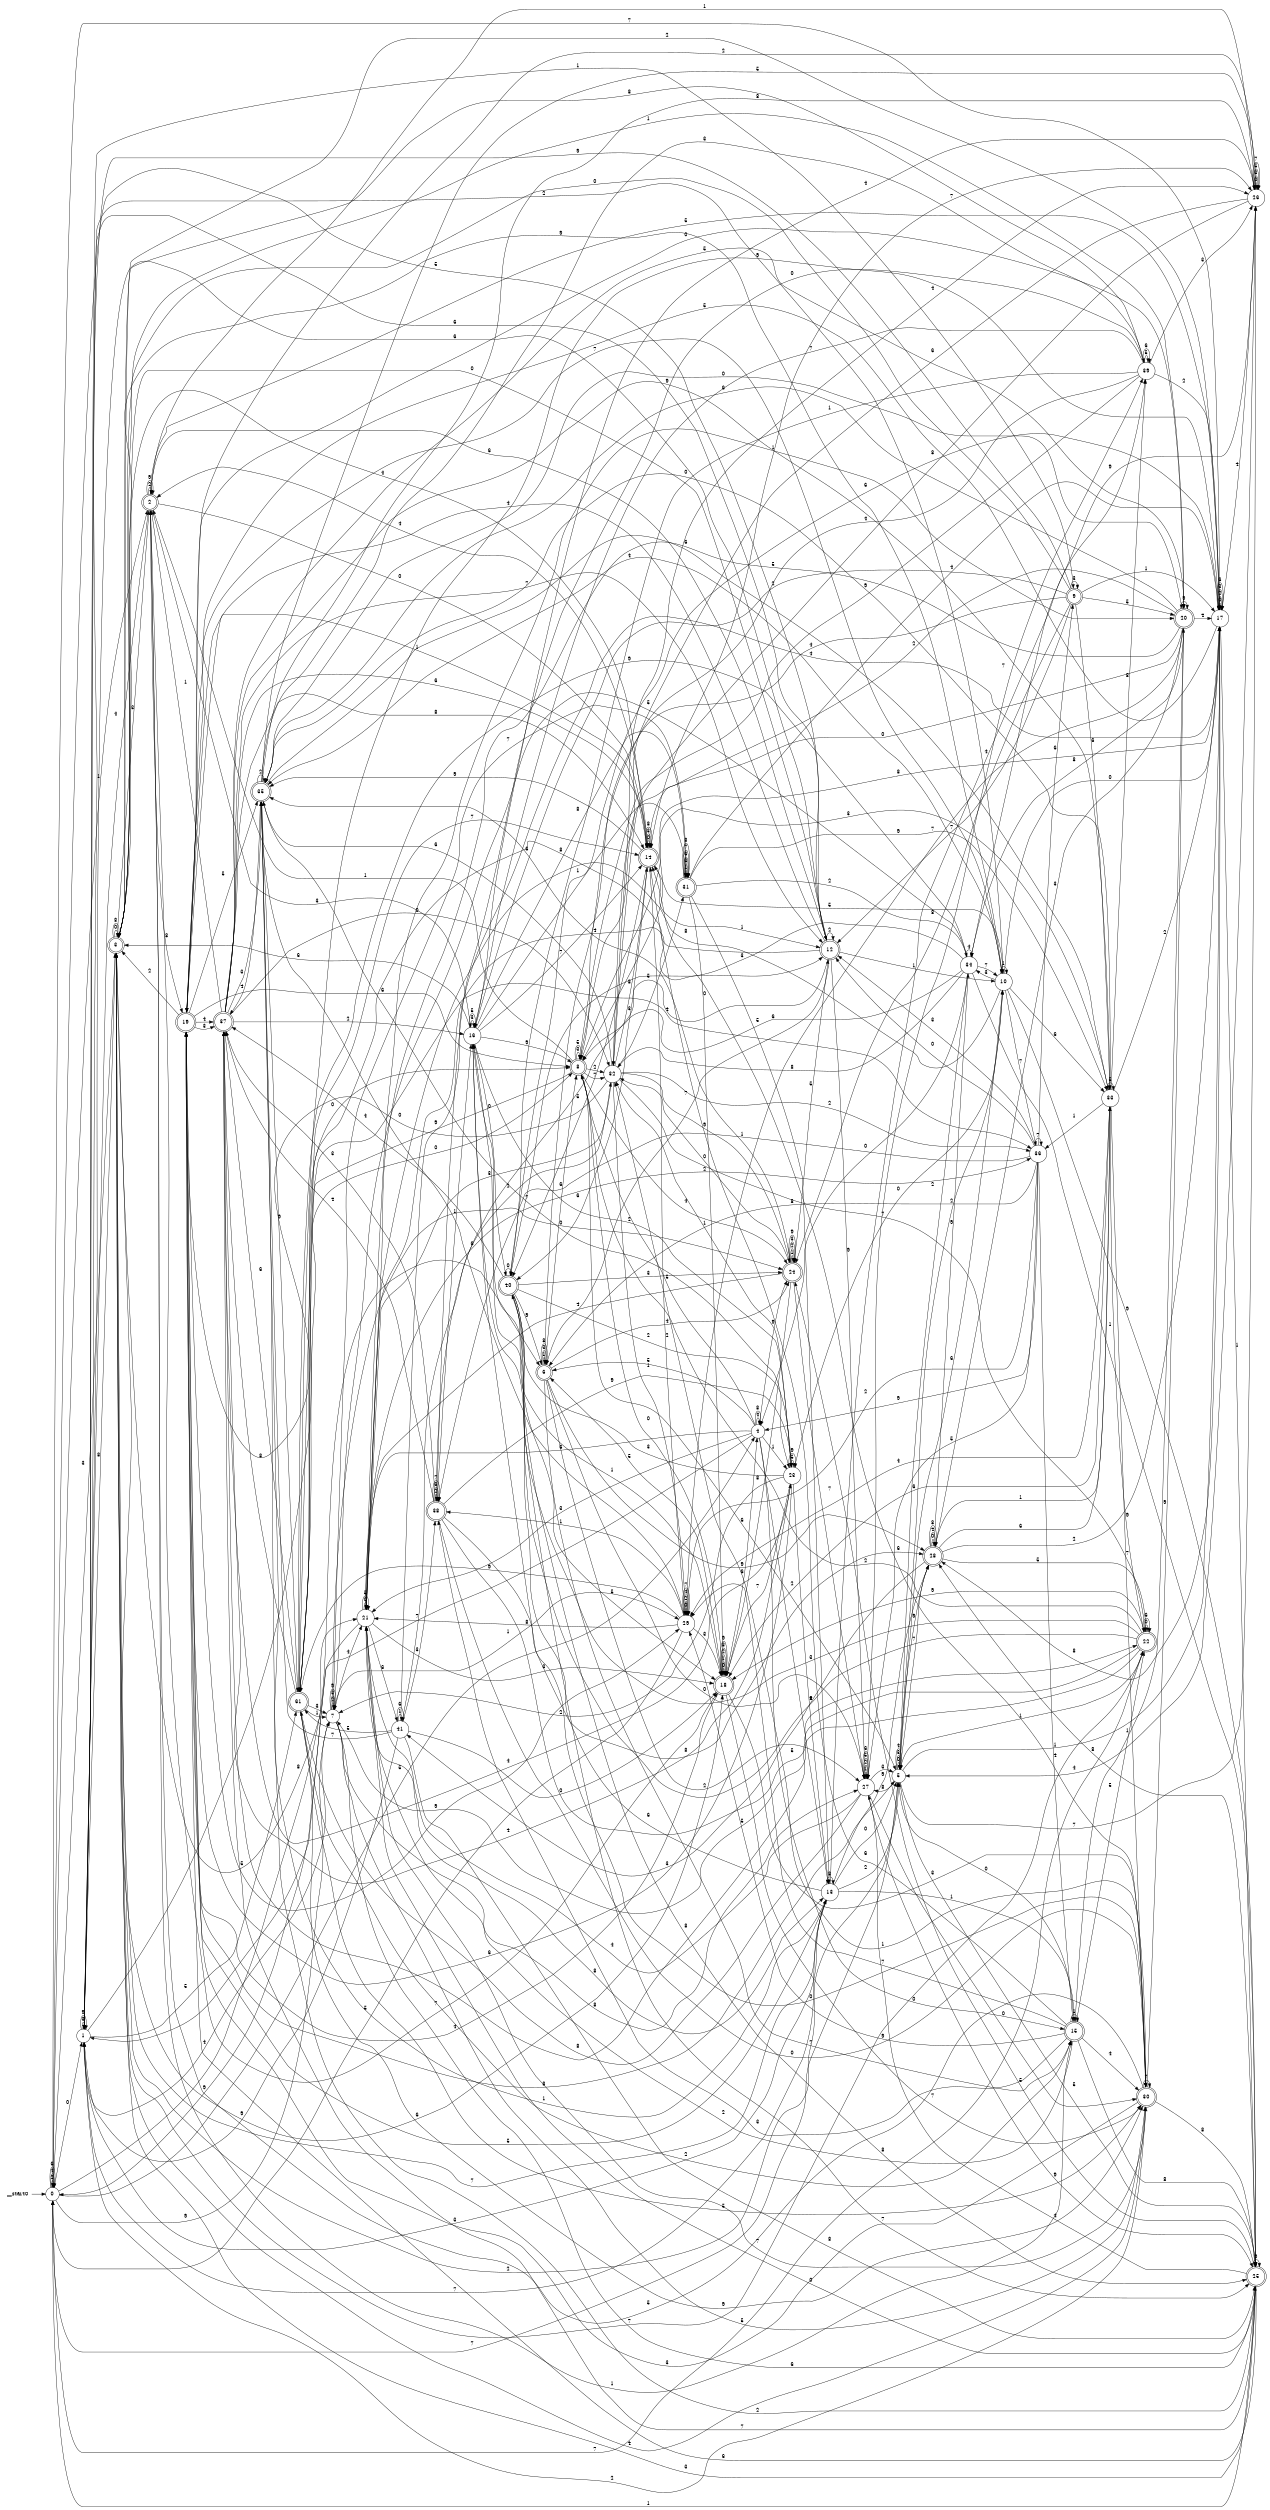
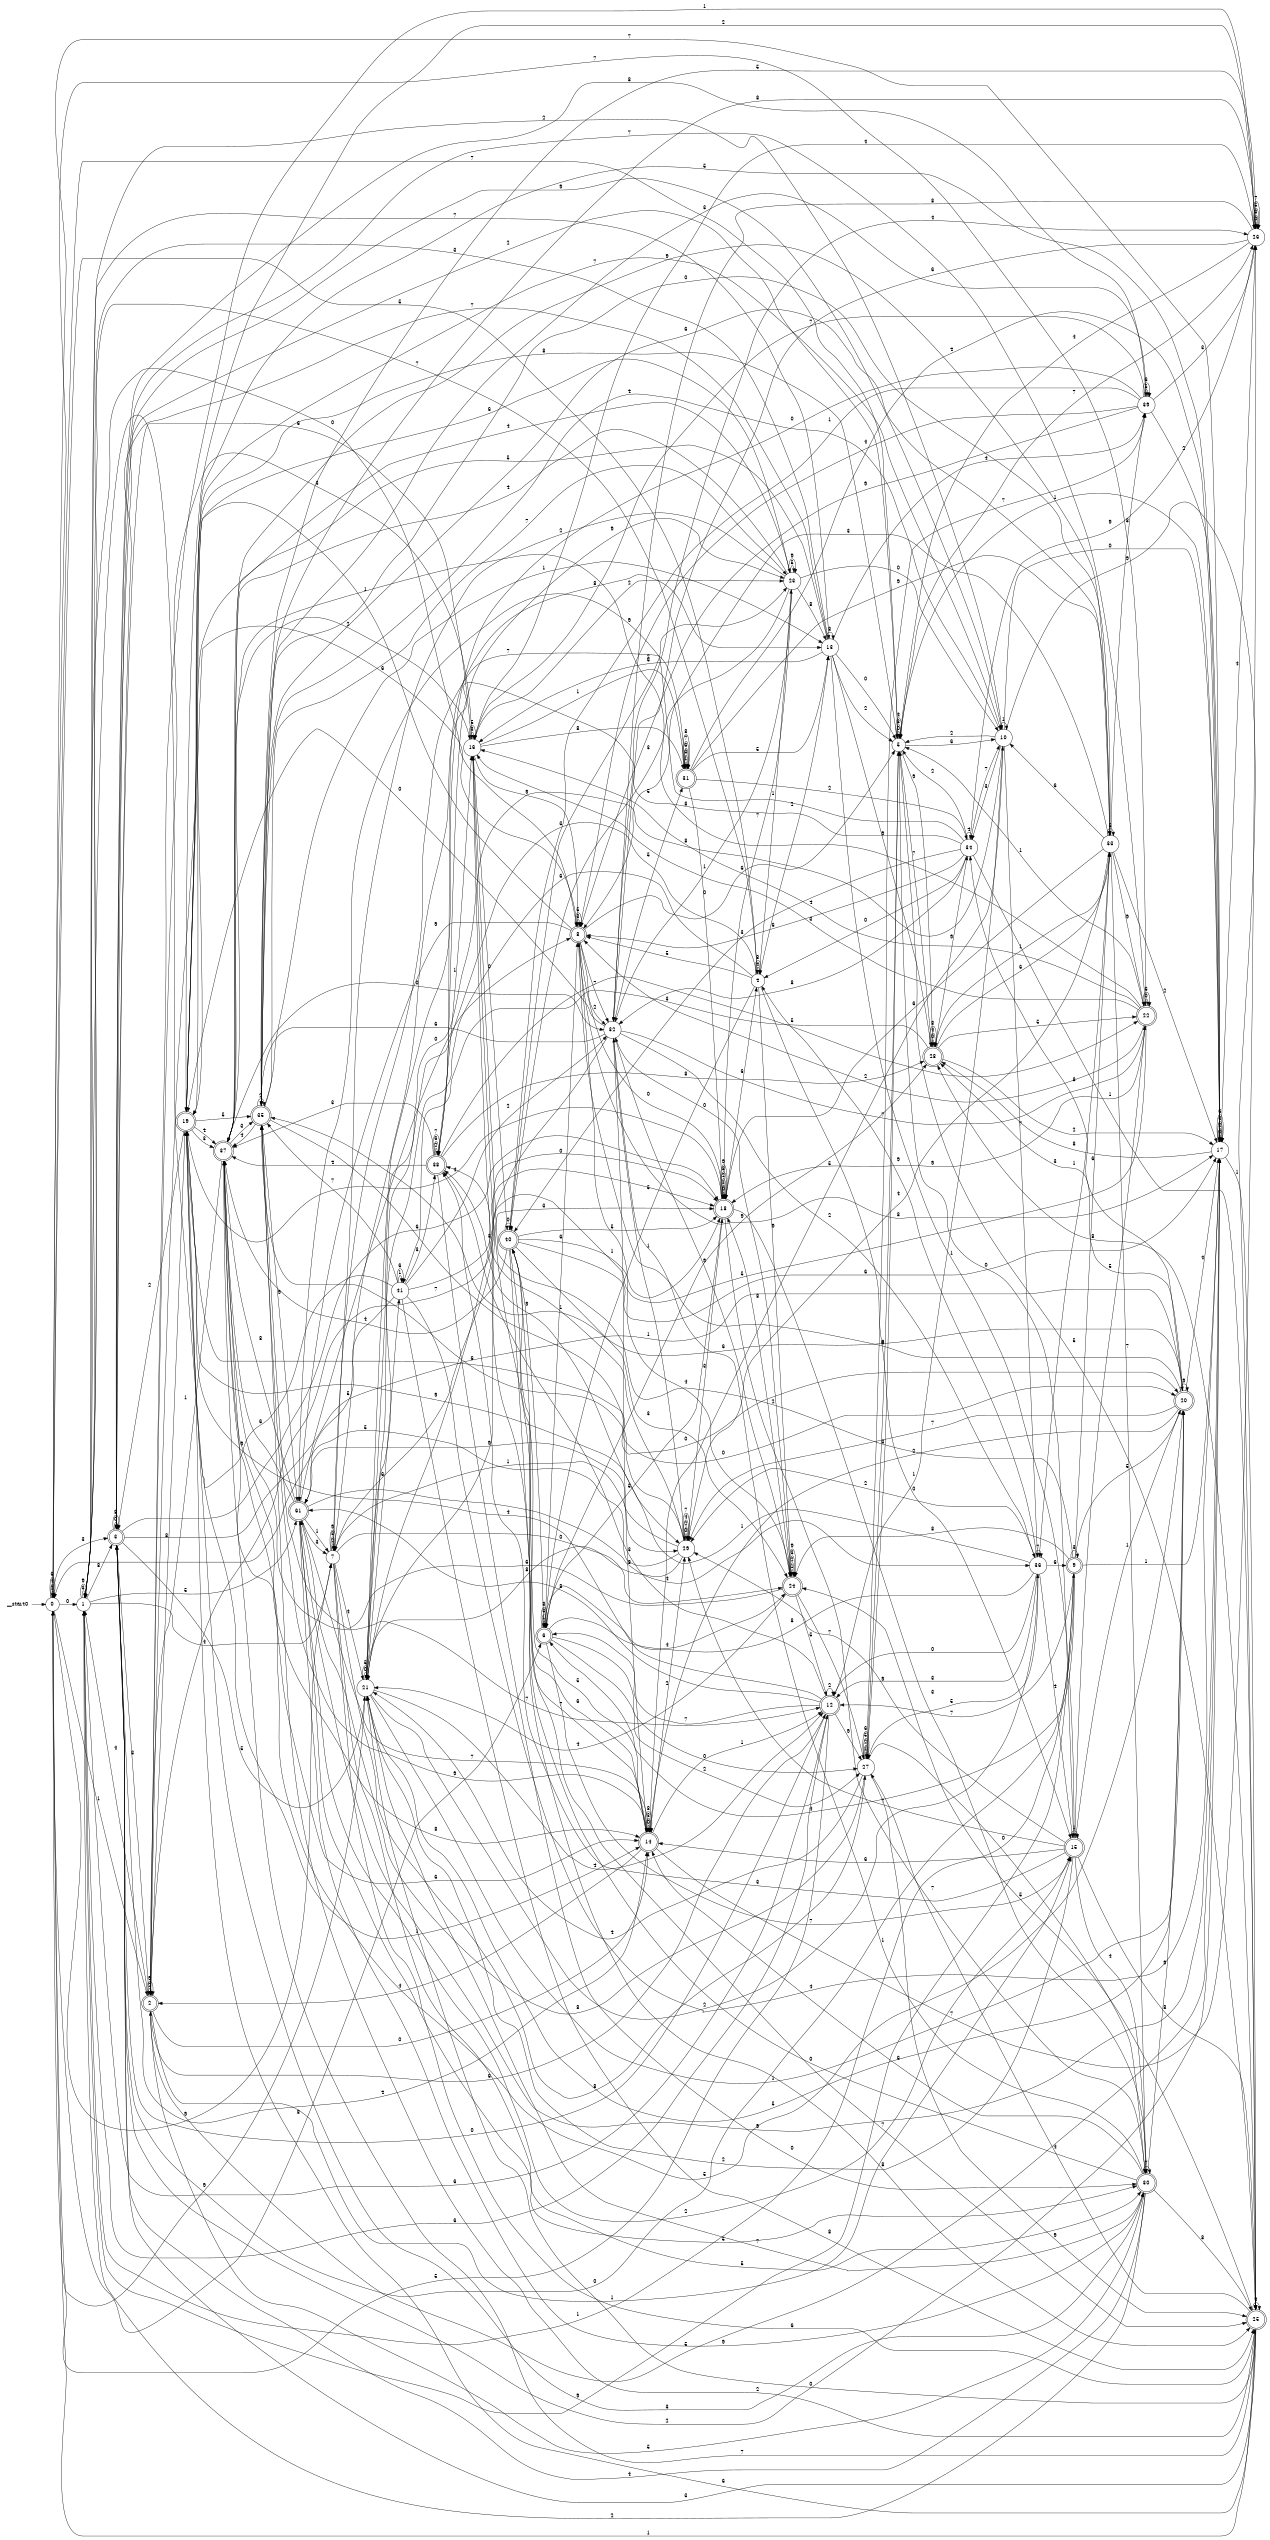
edge "10" -> "33": reversed
